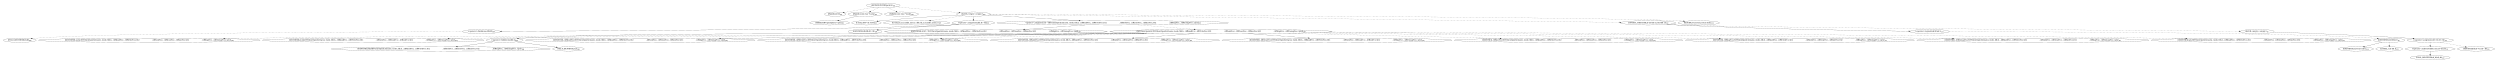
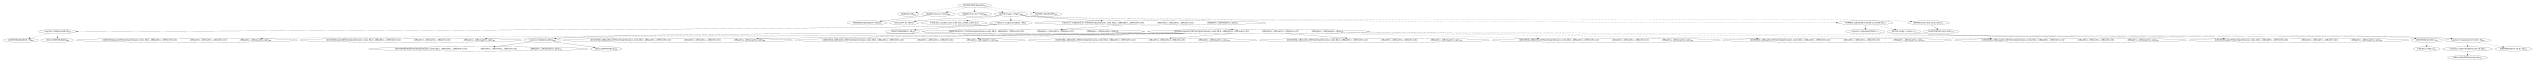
node "(METHOD_RETURN,TIFF)": added
node "(IDENTIFIER,fdh,fdh.fd = fd)": added
edge "(IDENTIFIER,tif,tif && 1)" -> "(IDENTIFIER,tif,return (tif);)": now "(RETURN,return (tif);,return (tif);)" -> "(IDENTIFIER,tif,return (tif);)"
